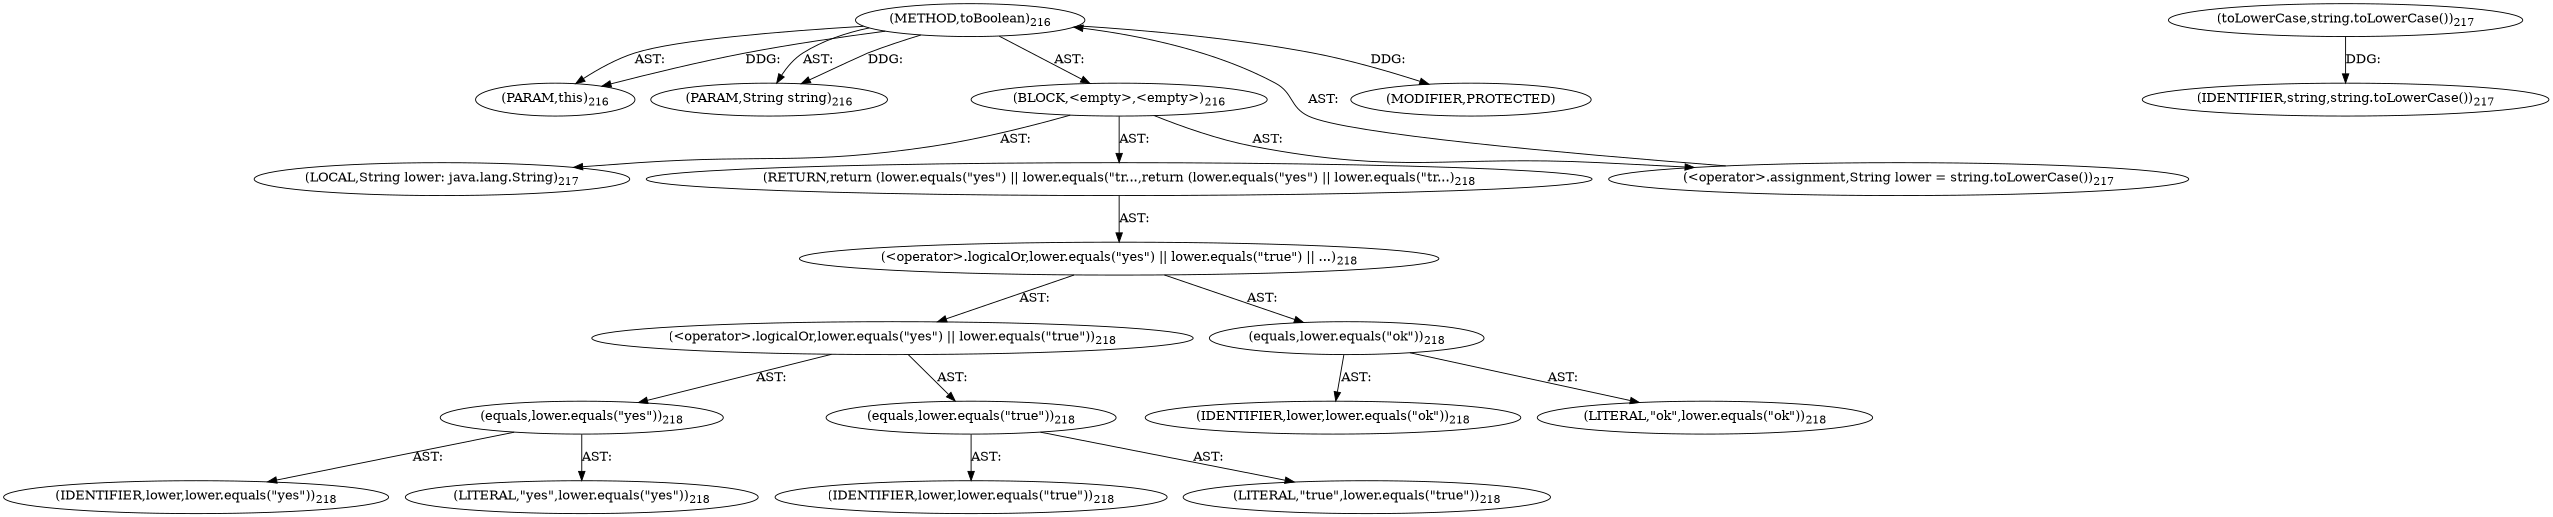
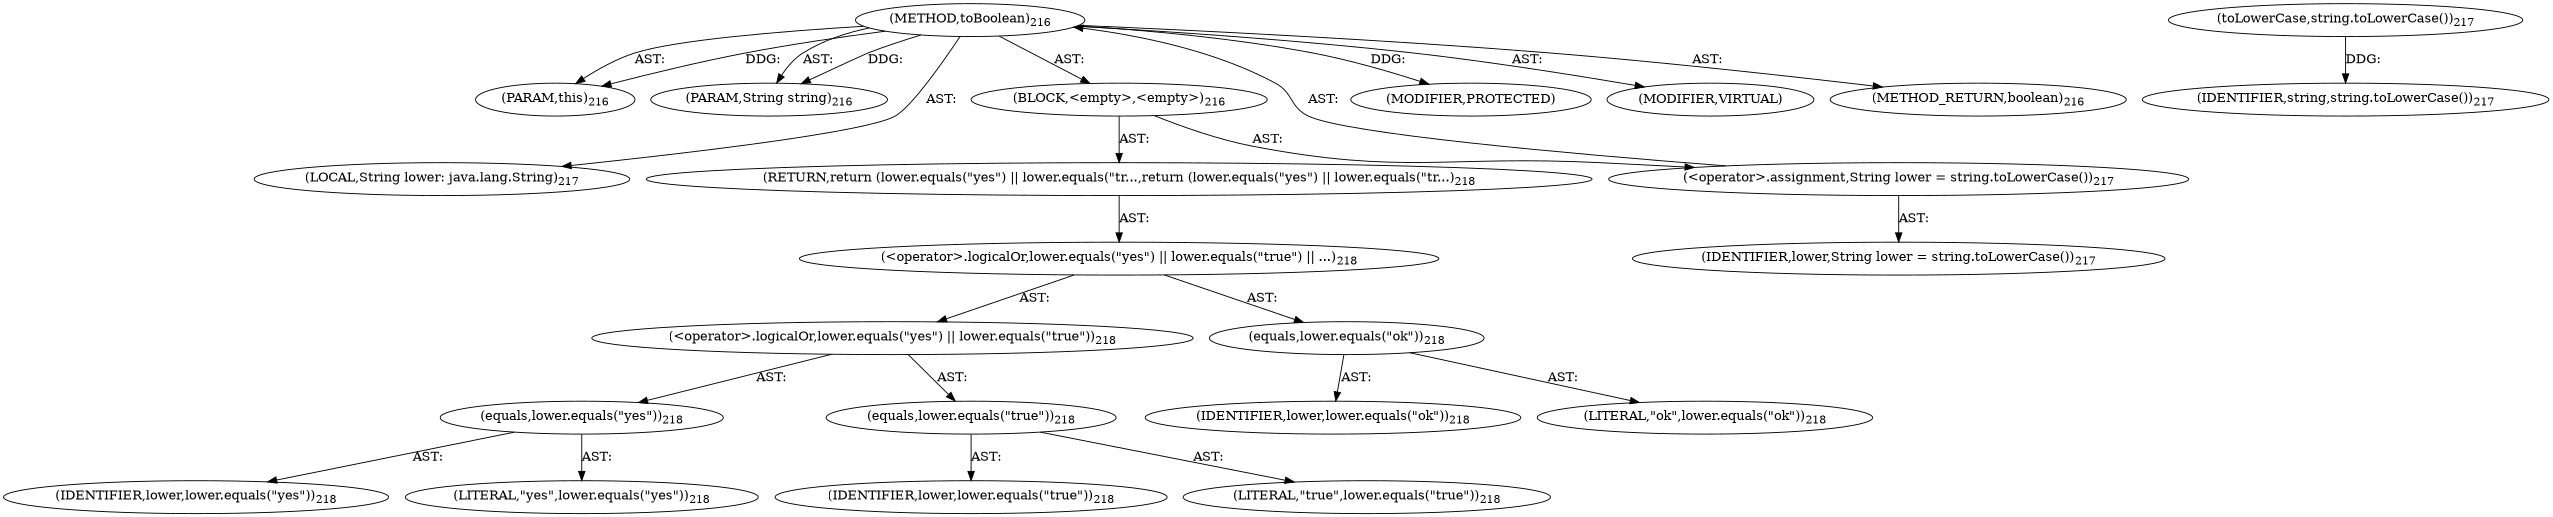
node "(MODIFIER,VIRTUAL)": added
node "(METHOD_RETURN,boolean)": added
edge "(BLOCK,<empty>,<empty>)" -> "(LOCAL,String lower: java.lang.String)": now "(METHOD,toBoolean)" -> "(LOCAL,String lower: java.lang.String)"
node "(IDENTIFIER,lower,String lower = string.toLowerCase())": added
